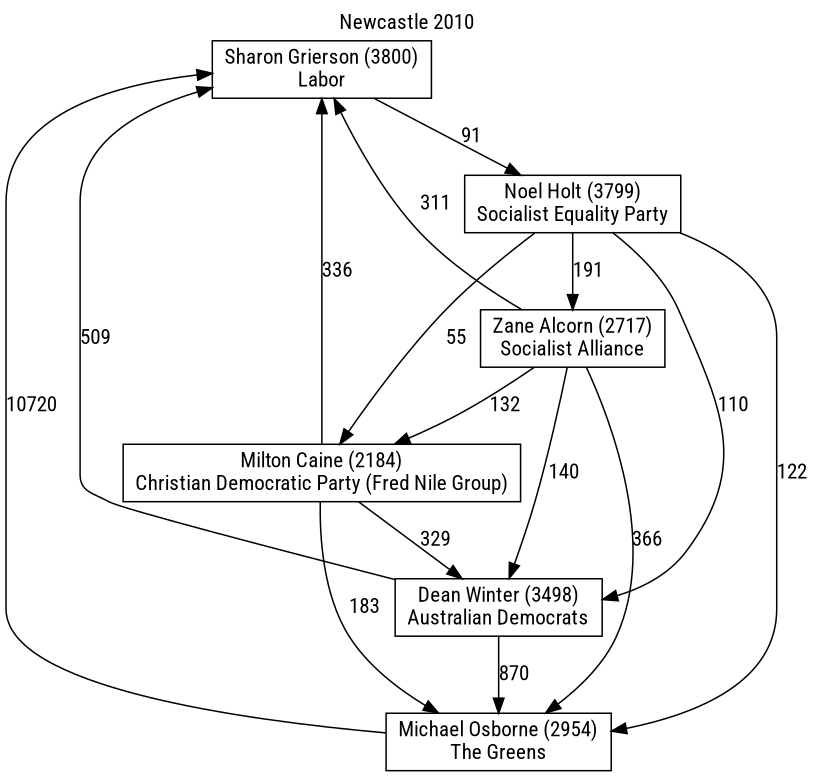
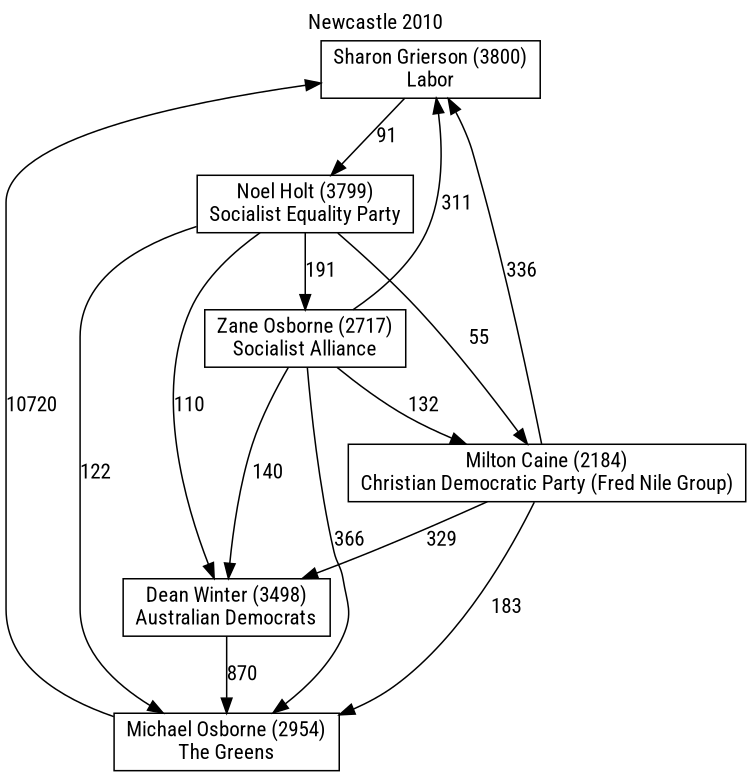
node "Zane Alcorn (2717) Socialist Alliance": label "Zane Alcorn (2717) Socialist Alliance" -> "Zane Osborne (2717) Socialist Alliance"
edge "Dean Winter (3498) Australian Democrats" -> "Sharon Grierson (3800) Labor": removed, label "509"
